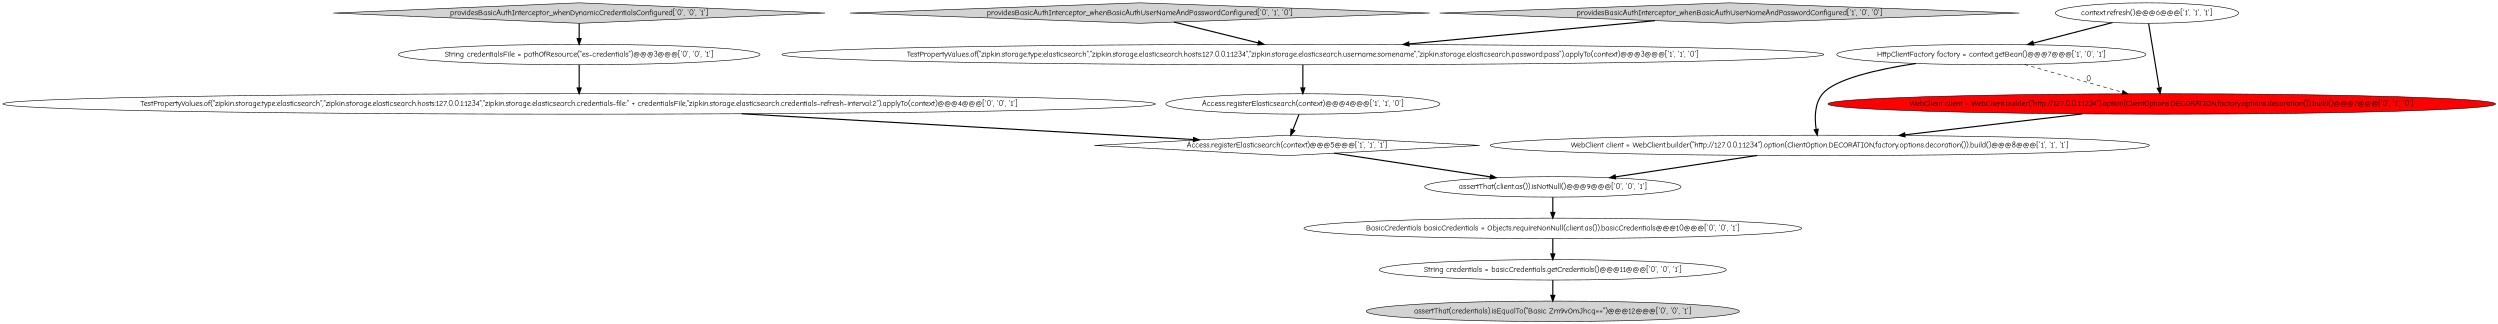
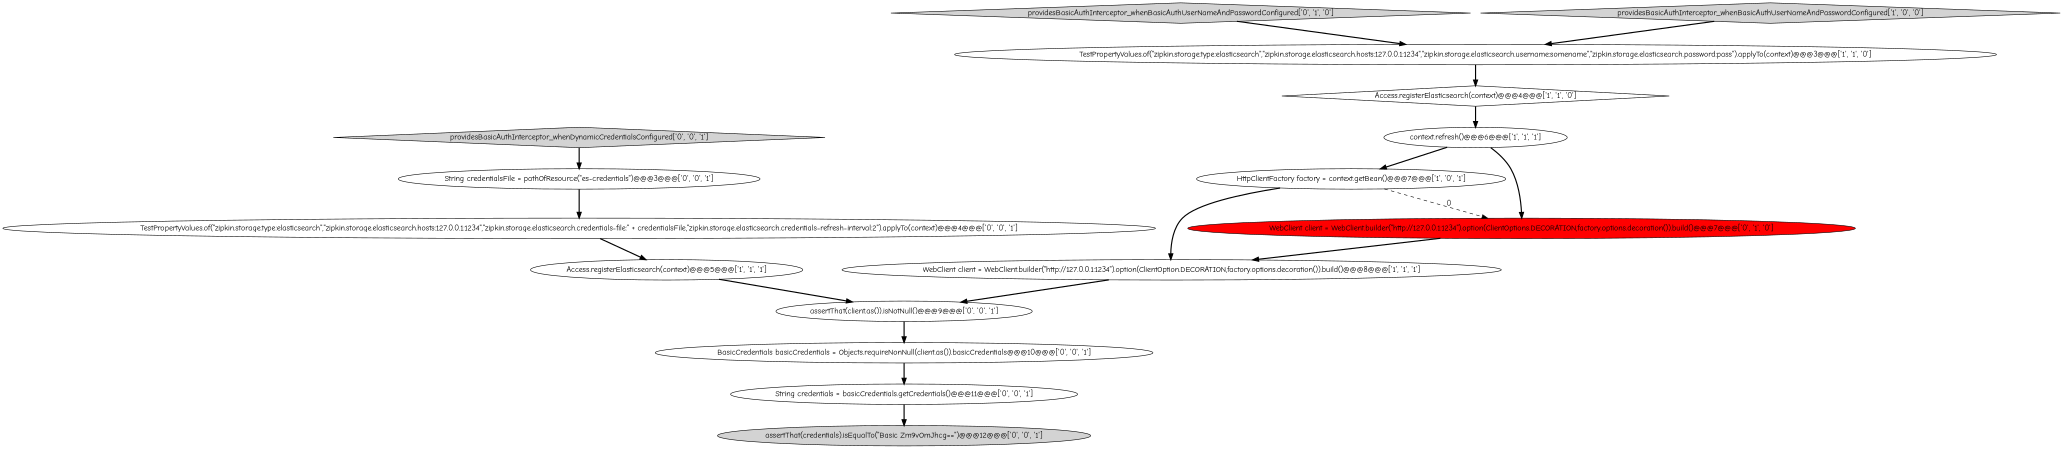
node "Access.registerElasticsearch(context)@@@4@@@['1', '1', '0']": shape ellipse -> diamond
edge "Access.registerElasticsearch(context)@@@4@@@['1', '1', '0']" -> "Access.registerElasticsearch(context)@@@5@@@['1', '1', '1']": now "Access.registerElasticsearch(context)@@@4@@@['1', '1', '0']" -> "context.refresh()@@@6@@@['1', '1', '1']"
node "Access.registerElasticsearch(context)@@@5@@@['1', '1', '1']": shape diamond -> ellipse
